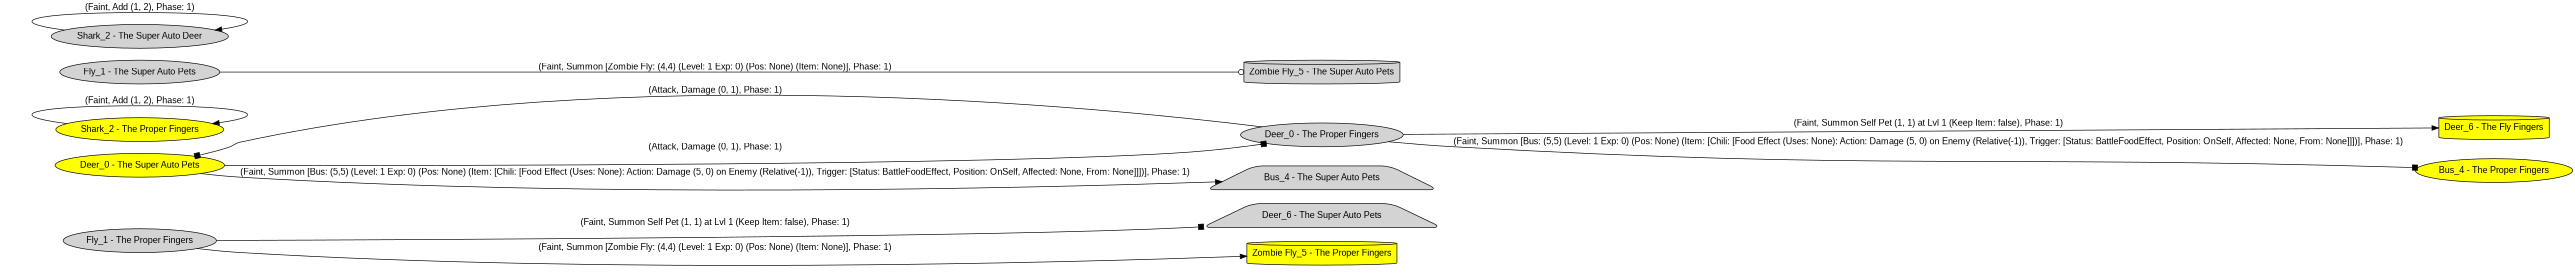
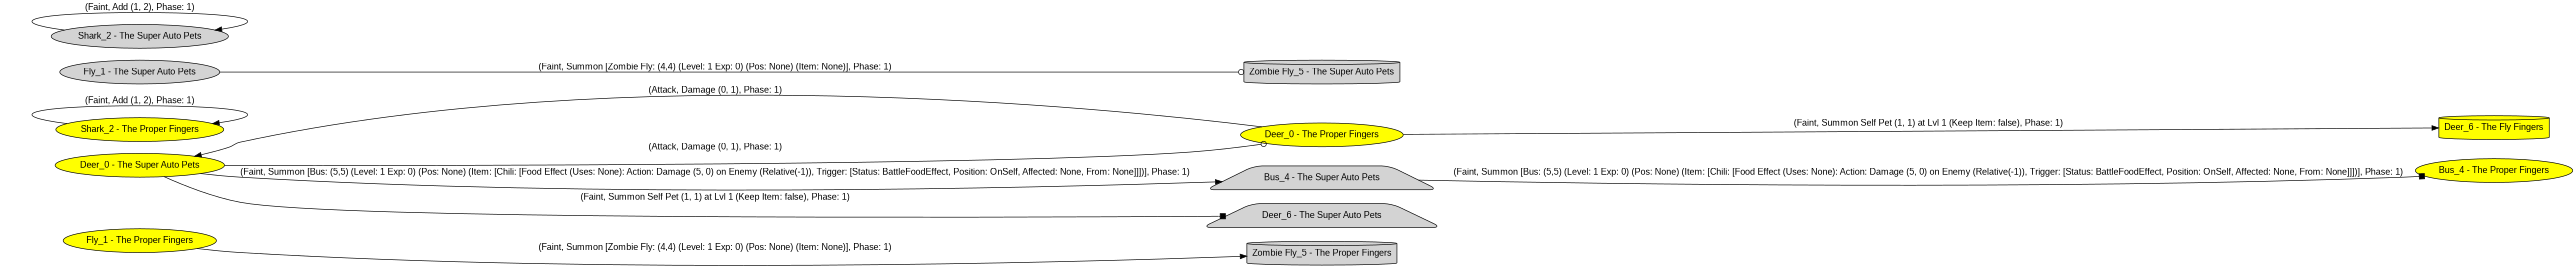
node "Shark_2 - The Super Auto Deer": label "Shark_2 - The Super Auto Deer" -> "Shark_2 - The Super Auto Pets"
edge "Deer_0 - The Proper Fingers" -> "Deer_0 - The Super Auto Pets": arrowhead box -> normal
node "Deer_0 - The Proper Fingers": fillcolor lightgrey -> yellow
edge "Deer_0 - The Proper Fingers" -> "Bus_4 - The Proper Fingers": now "Bus_4 - The Super Auto Pets" -> "Bus_4 - The Proper Fingers"
edge "Deer_0 - The Super Auto Pets" -> "Deer_0 - The Proper Fingers": arrowhead box -> odot
edge "Fly_1 - The Proper Fingers" -> "Deer_6 - The Super Auto Pets": now "Deer_0 - The Super Auto Pets" -> "Deer_6 - The Super Auto Pets"
node "Fly_1 - The Proper Fingers": fillcolor lightgrey -> yellow
node "Zombie Fly_5 - The Proper Fingers": fillcolor yellow -> lightgrey
